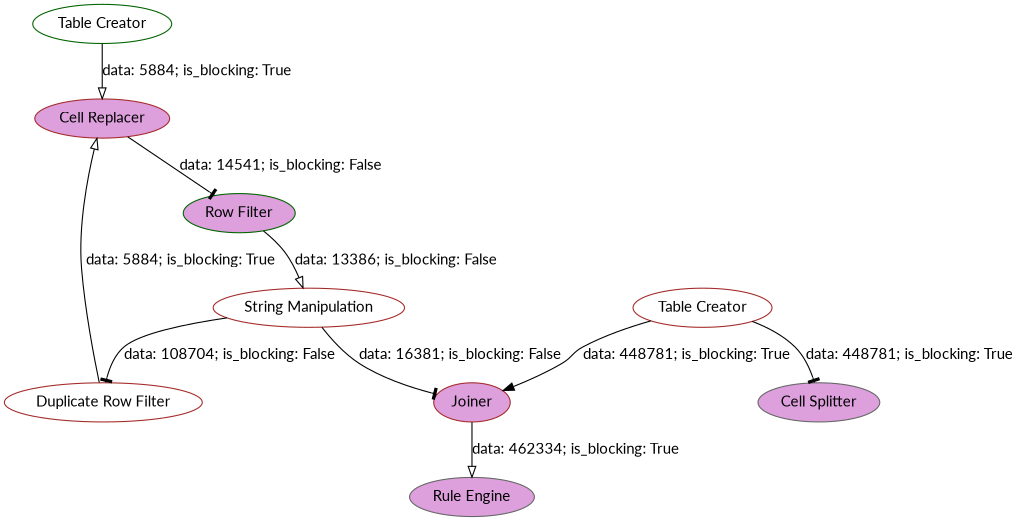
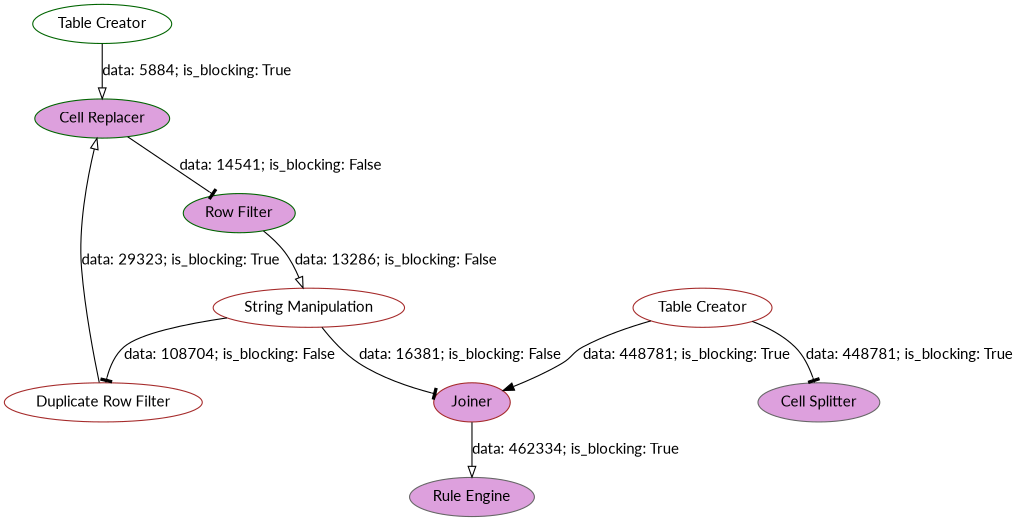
node "Cell Replacer": color brown -> darkgreen
edge "Duplicate Row Filter" -> "Cell Replacer": label "data: 5884; is_blocking: True" -> "data: 29323; is_blocking: True"
edge "Row Filter" -> "String Manipulation": label "data: 13386; is_blocking: False" -> "data: 13286; is_blocking: False"
